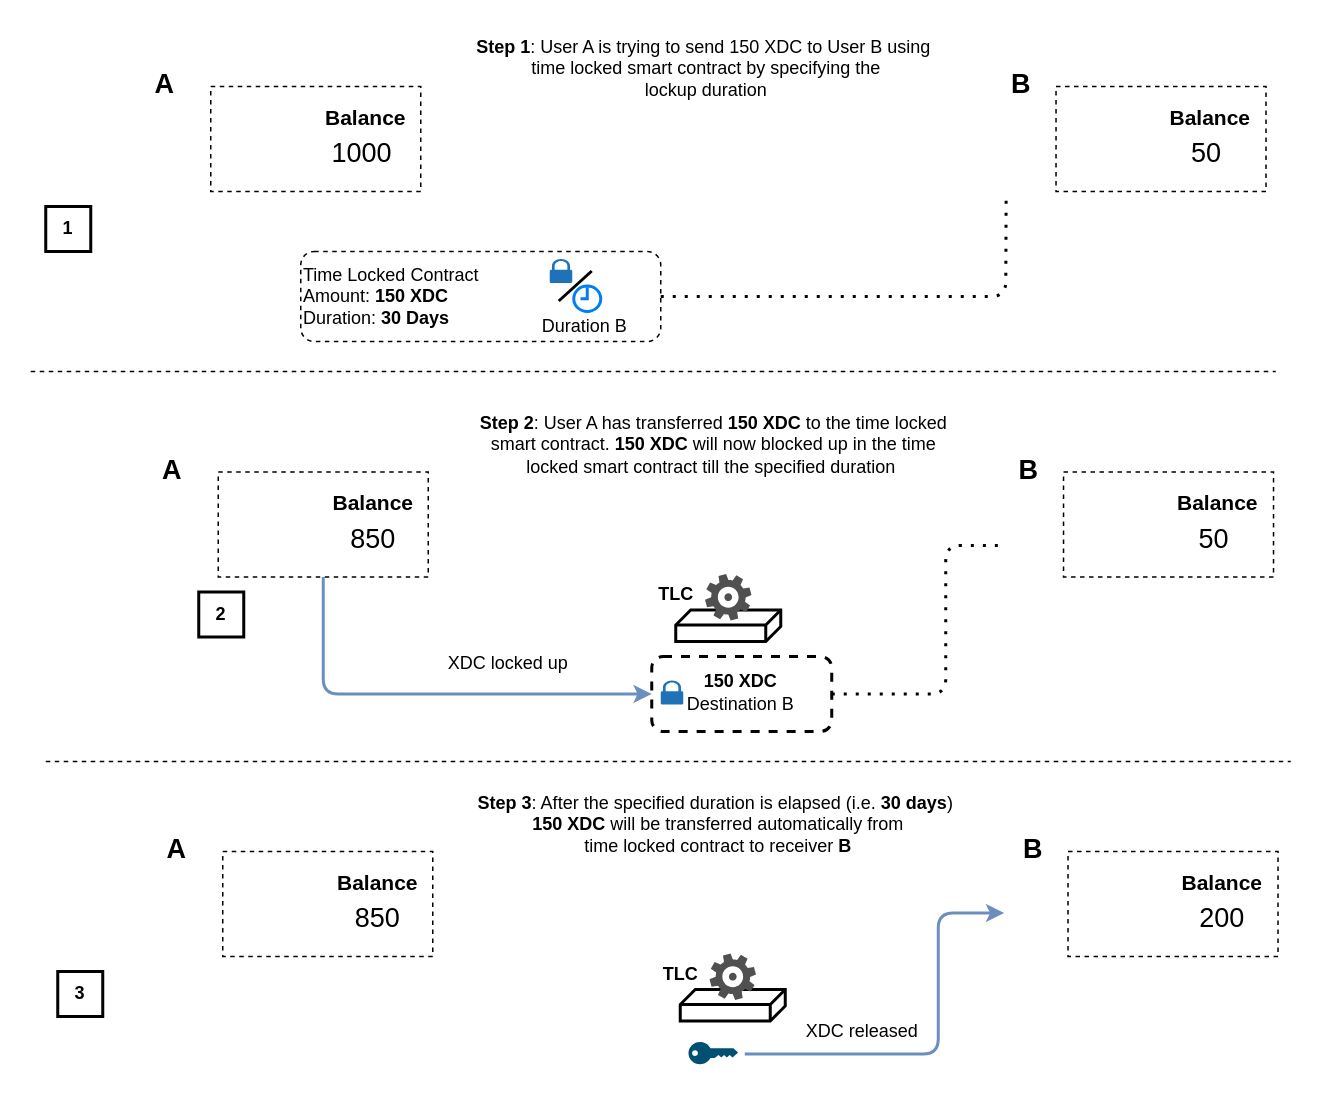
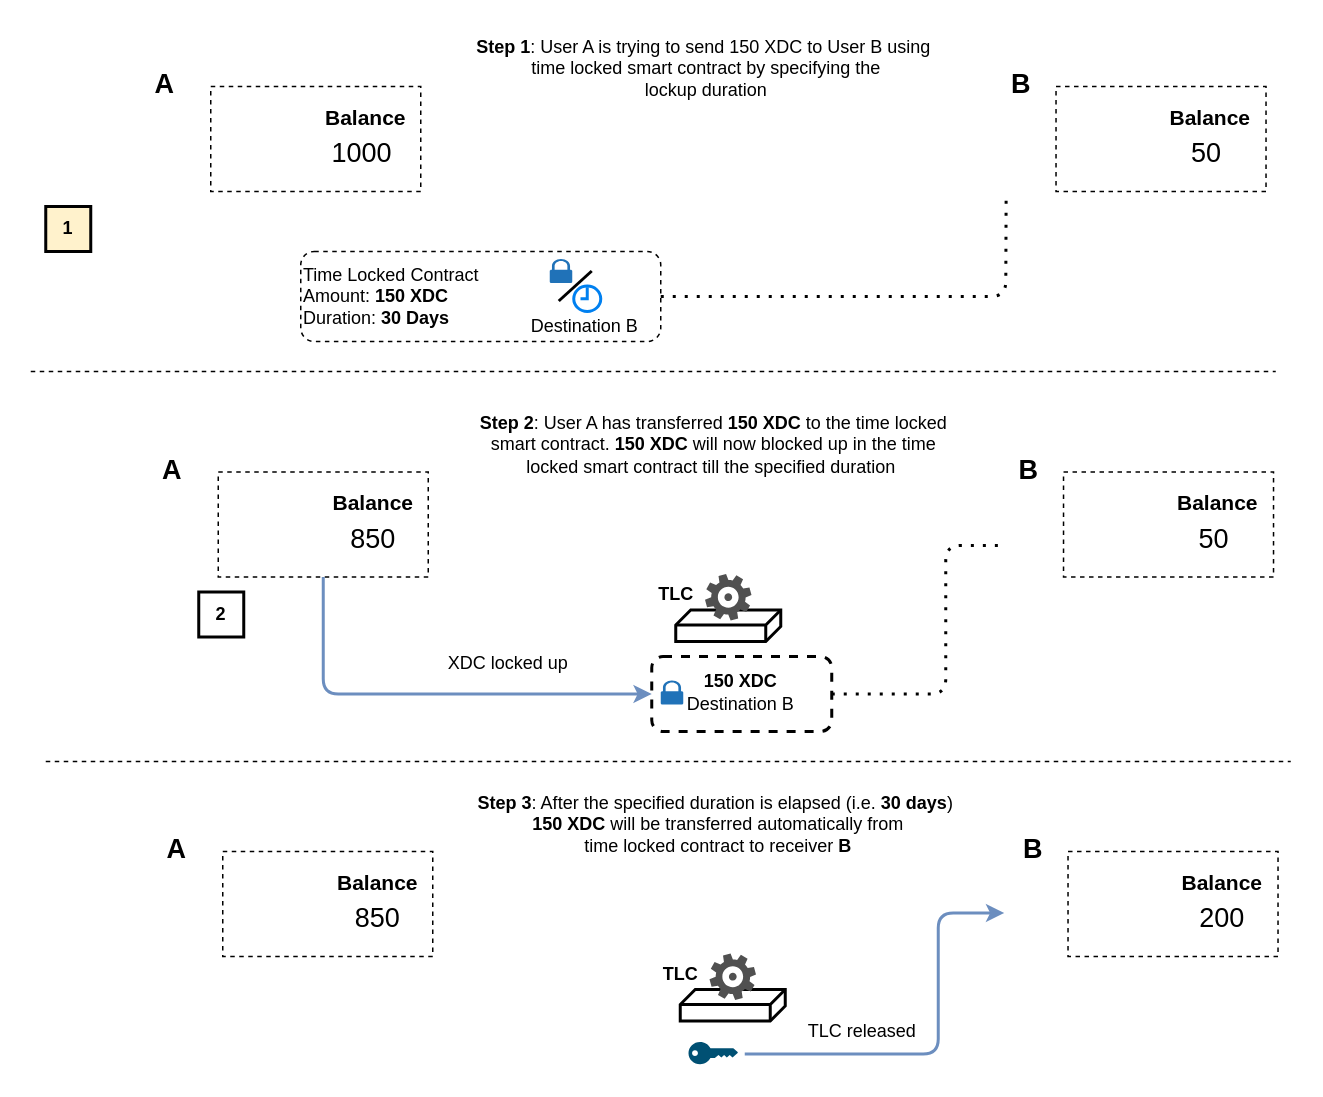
node "1": fillcolor #ffffff -> #fff2cc
node "Duration B": label "Duration B" -> "Destination B"
node "3": removed
node "XDC released": label "XDC released" -> "TLC released"
